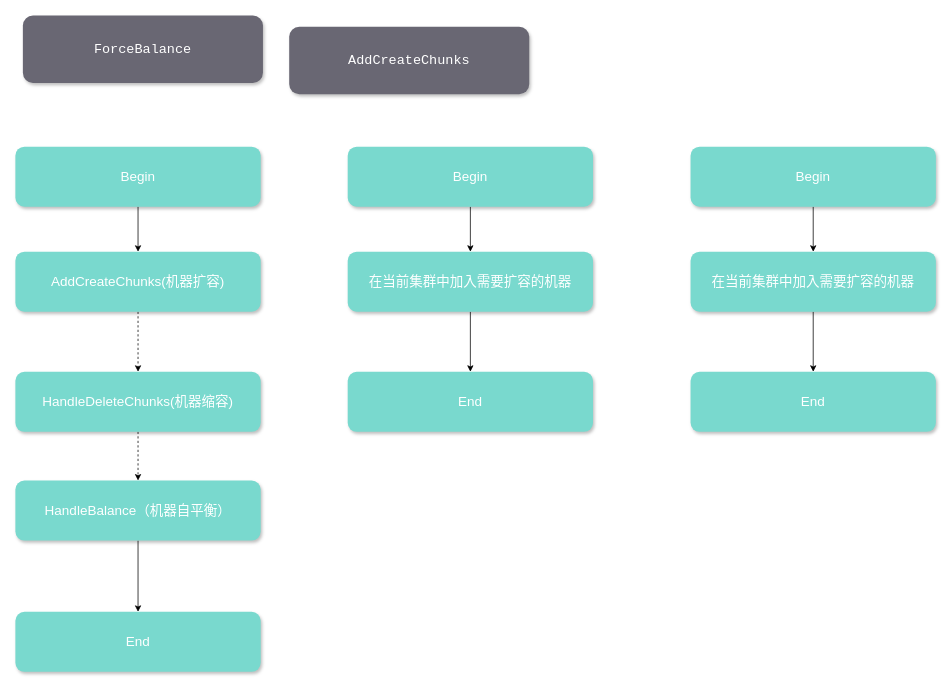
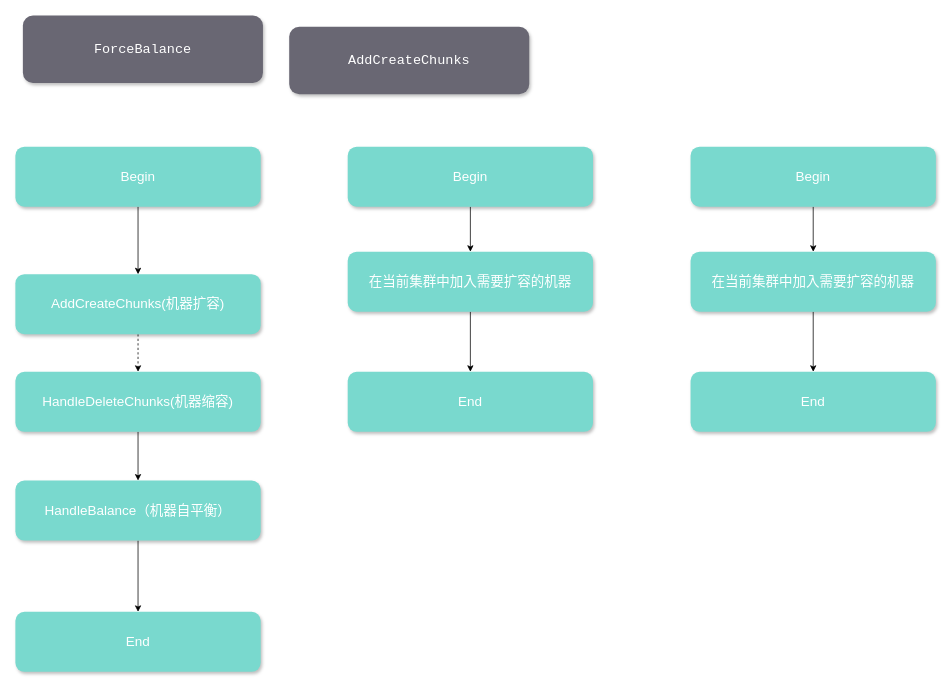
node "AddCreateChunks(机器扩容)": moved (138, 282) -> (138, 304)
edge "HandleDeleteChunks(机器缩容)" -> "HandleBalance（机器自平衡）": style dashed -> solid
